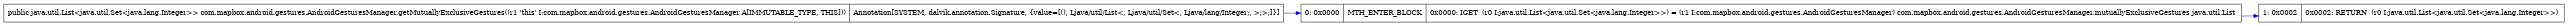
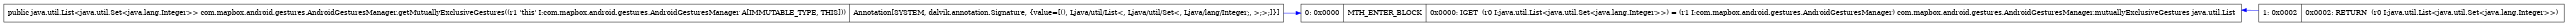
edge "0: 0x0000" -> "1: 0x0002": reversed
